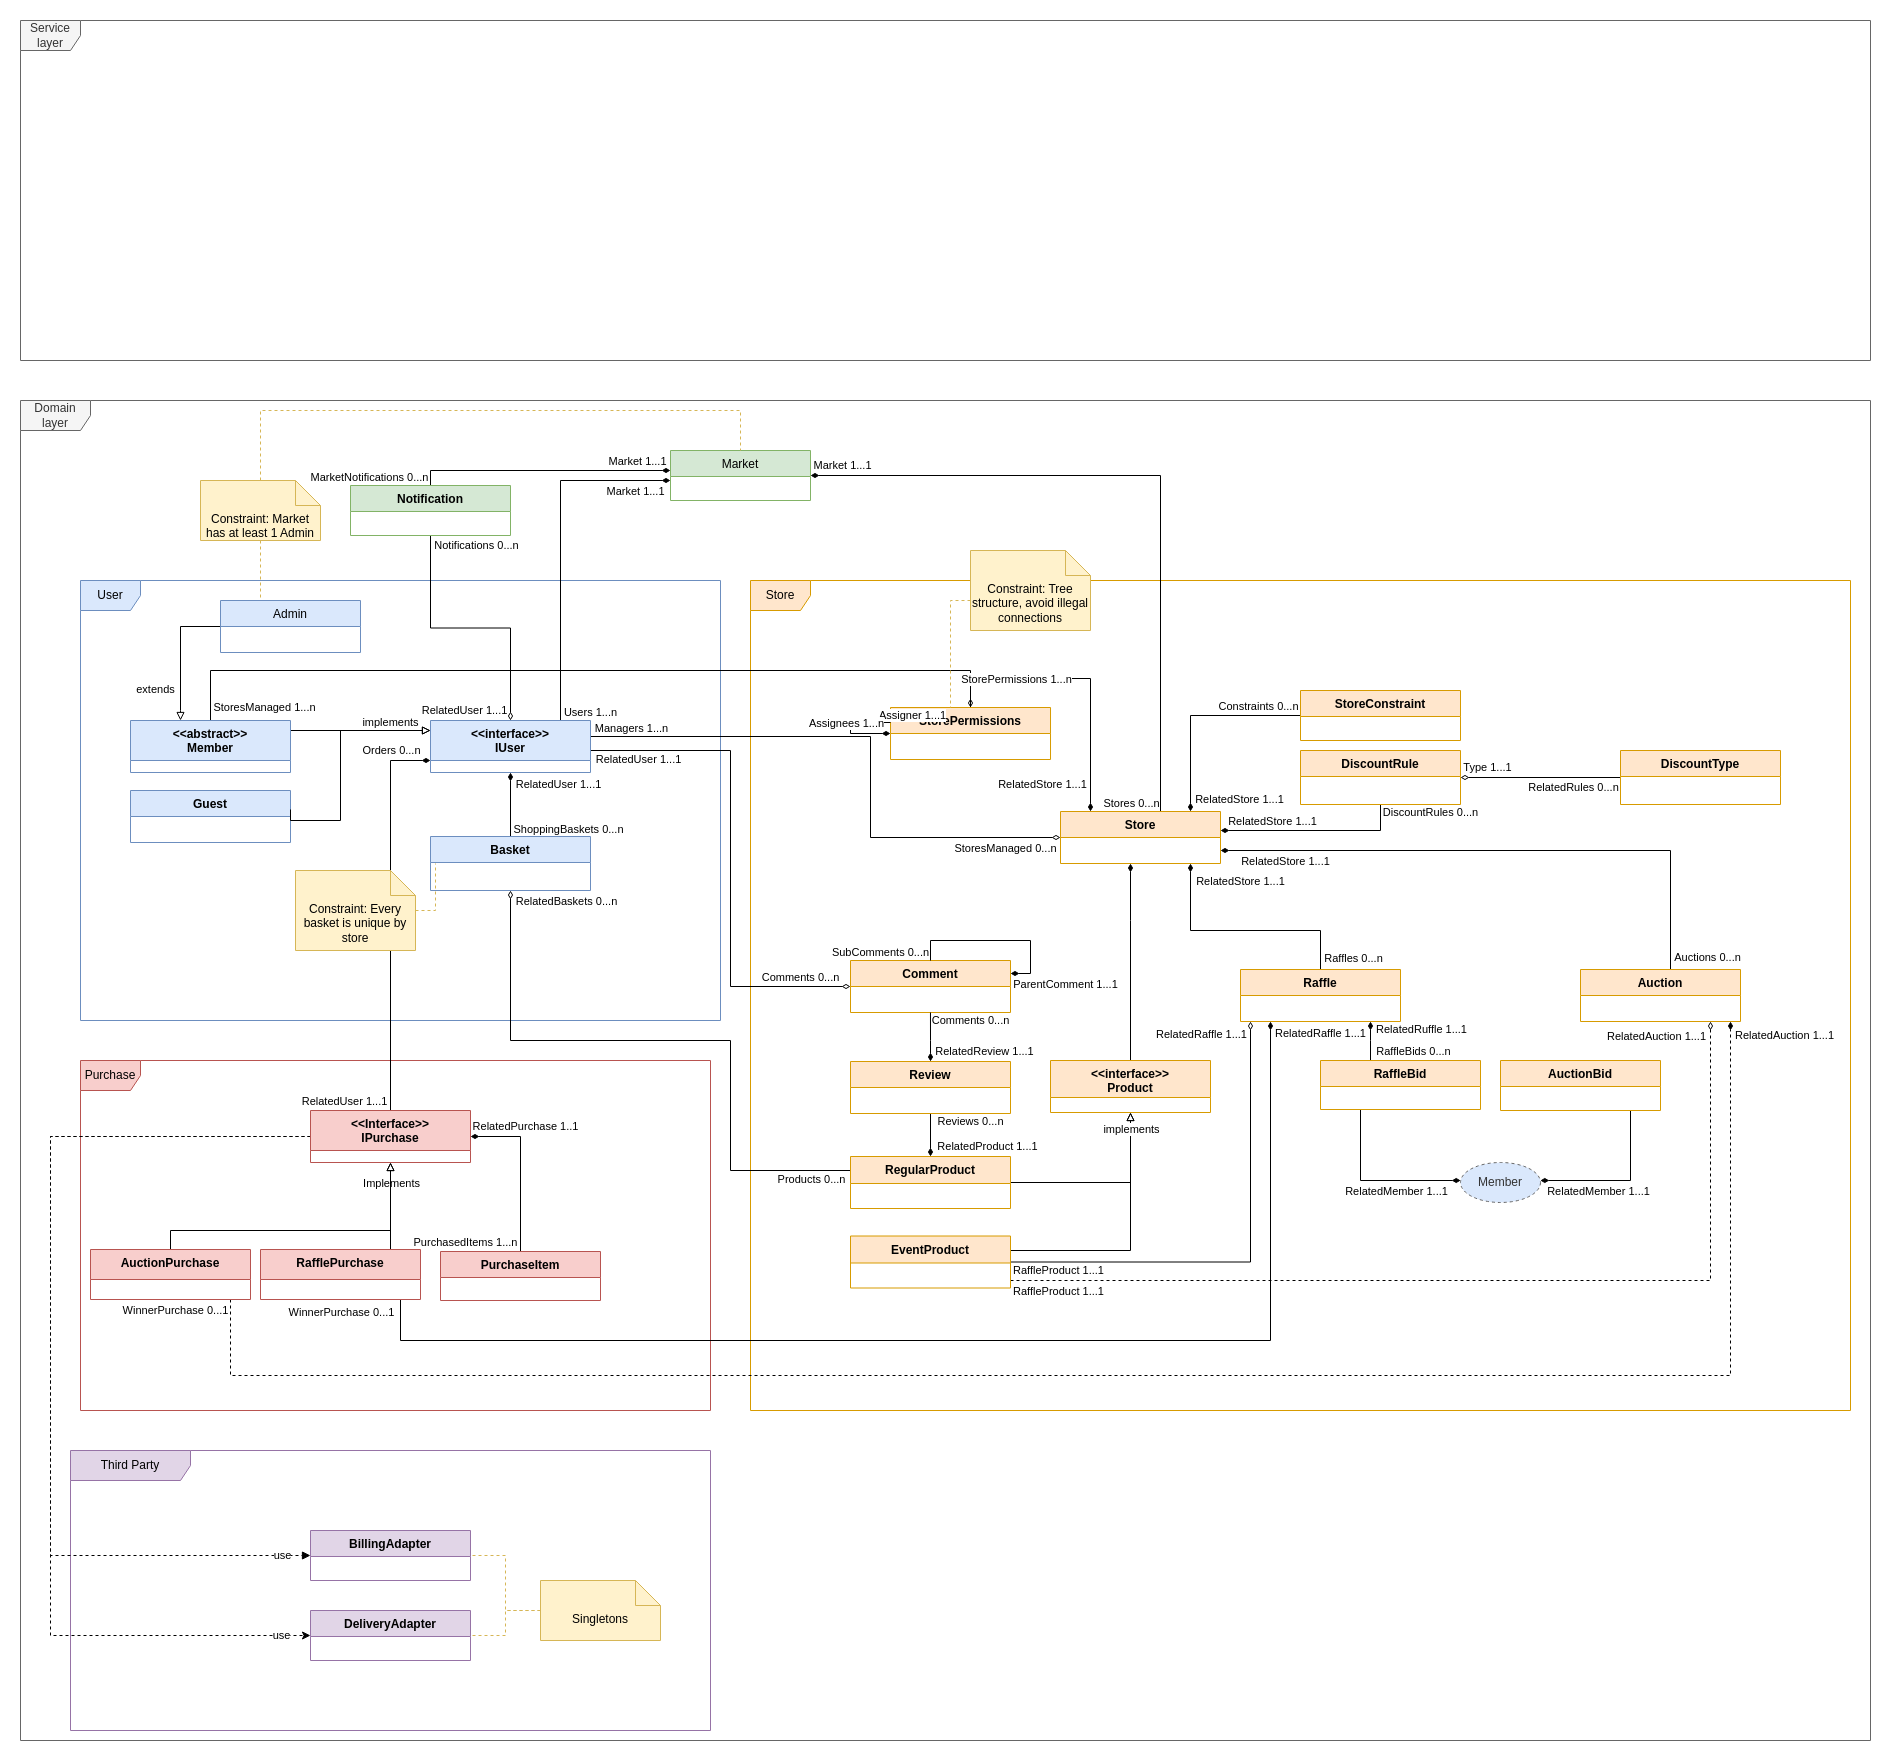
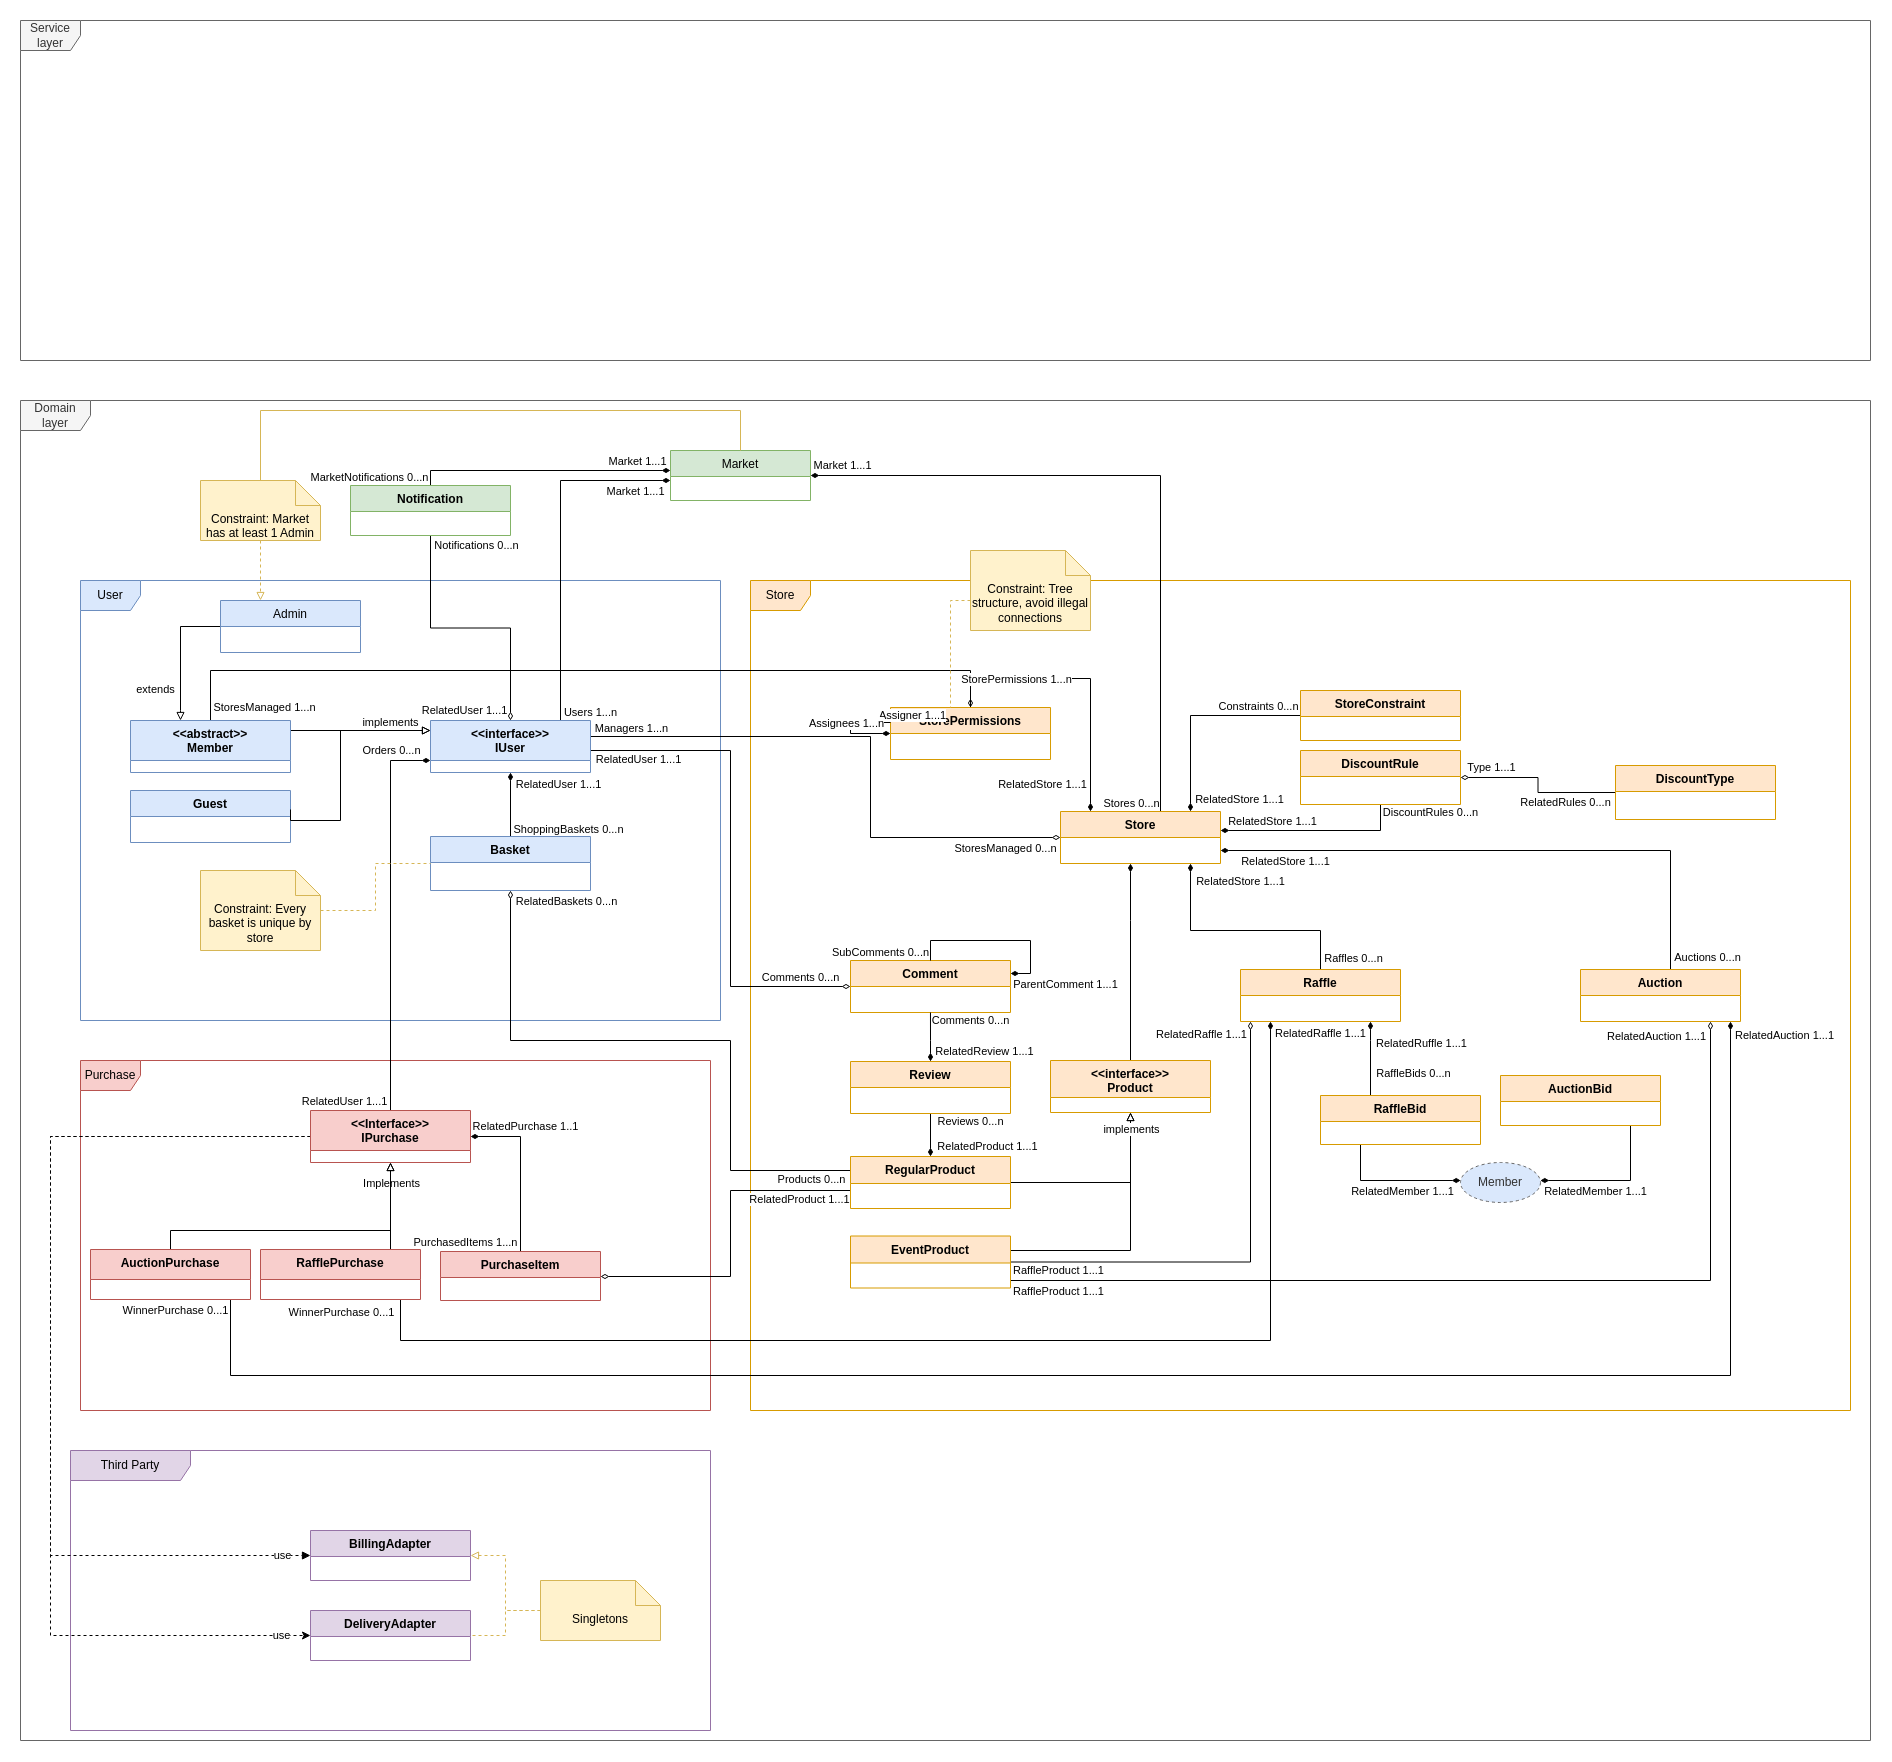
edge "Market" -- "Constraint: Market has at least 1 Admin": style dashed -> solid
edge "Constraint: Market has at least 1 Admin" -- "Admin": arrowhead none -> block
node "DiscountType": moved (1701, 778) -> (1696, 793)
node "Constraint: Every basket is unique by store": moved (356, 911) -> (261, 911)
node "RaffleBid": moved (1401, 1085) -> (1401, 1120)
node "AuctionBid": moved (1581, 1086) -> (1581, 1101)
edge "RegularProduct" -> "PurchaseItem": added, label "RelatedProduct 1...1"
edge "EventProduct" -> "Auction": style dashed -> solid
edge "AuctionPurchase" -> "Auction": style dashed -> solid
edge "BillingAdapter" -- "Singletons": arrowhead none -> block
